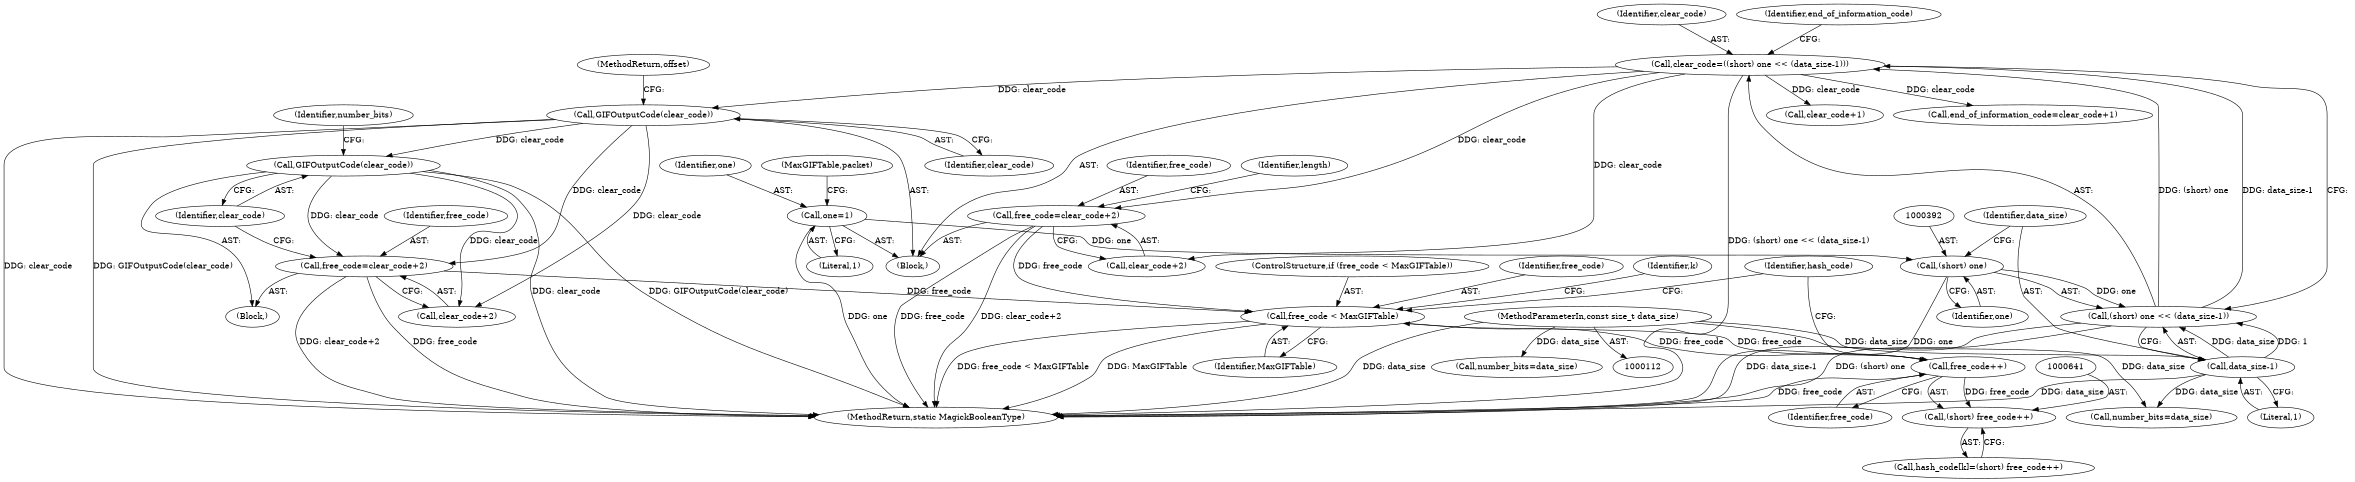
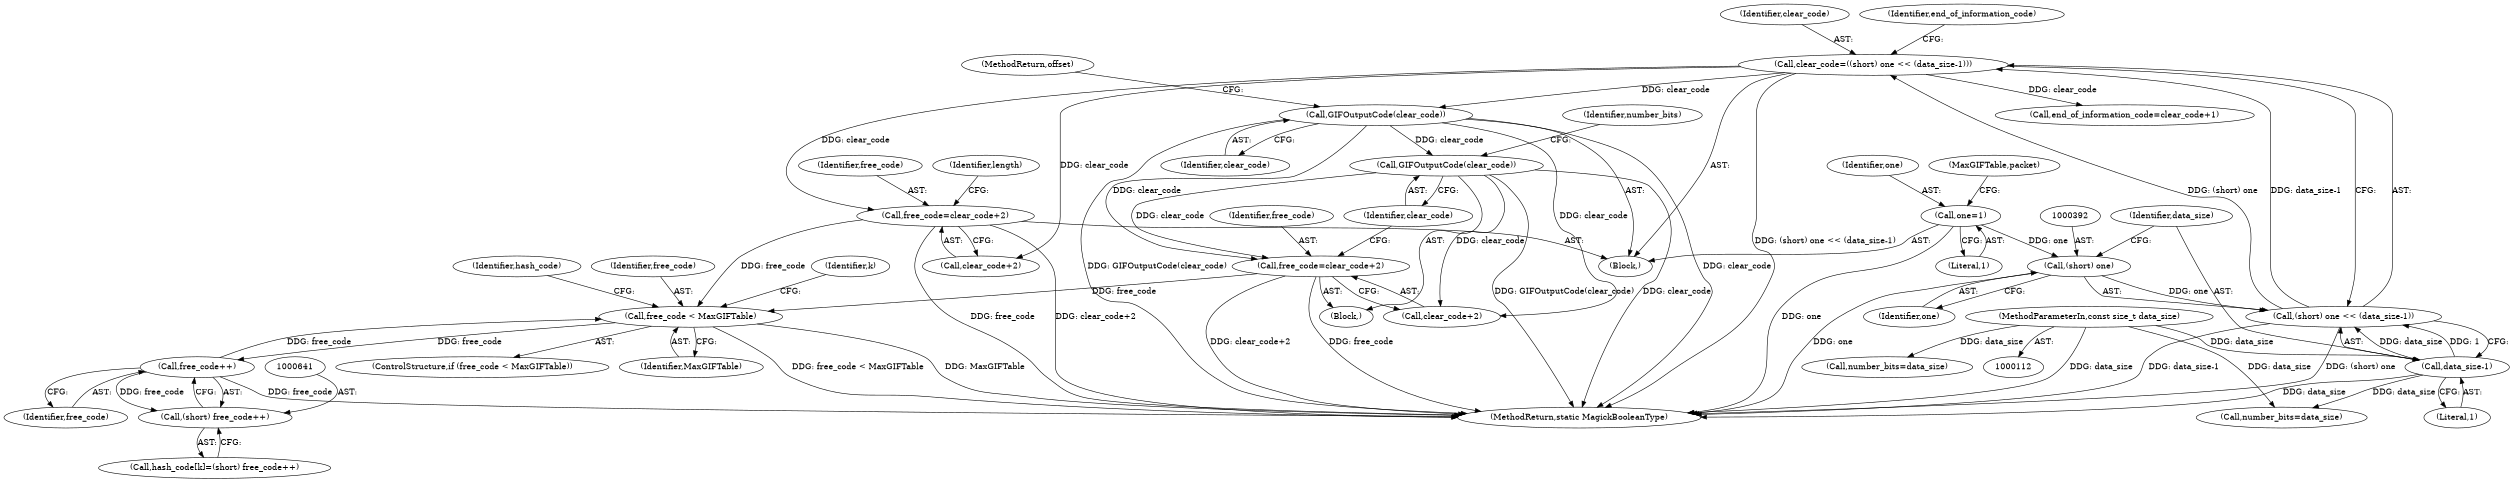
node "(Call,clear_code+1)": removed
edge "(ControlStructure,if (free_code < MaxGIFTable))" -> "(Call,free_code < MaxGIFTable)": reversed
edge "(Identifier,hash_code)" -> "(Call,free_code++)": now "(Call,(short) free_code++)" -> "(Call,free_code++)"
